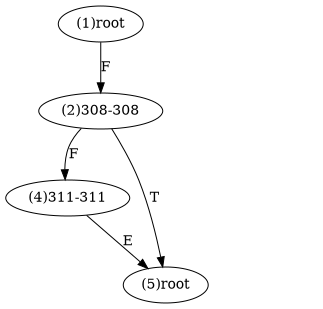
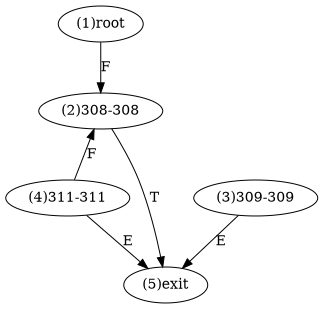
edge "(2)308-308" -> "(4)311-311": reversed
node "(3)309-309": added
node "(5)root": label "(5)root" -> "(5)exit"
